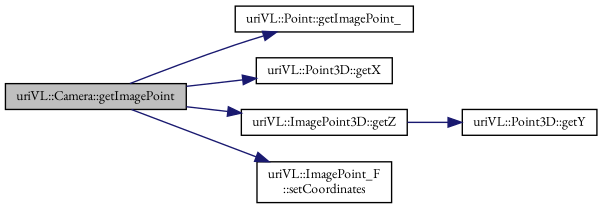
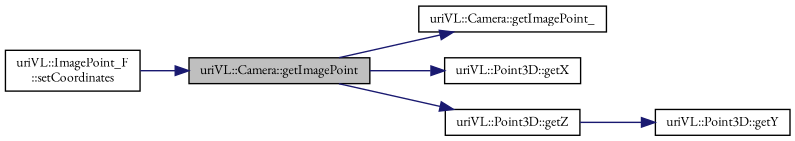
node "uriVL::Point::getImagePoint_": label "uriVL::Point::getImagePoint_" -> "uriVL::Camera::getImagePoint_"
node "uriVL::ImagePoint3D::getZ": label "uriVL::ImagePoint3D::getZ" -> "uriVL::Point3D::getZ"
edge "uriVL::Camera::getImagePoint" -> "uriVL::ImagePoint_F ::setCoordinates": reversed
